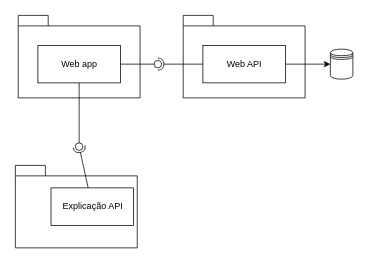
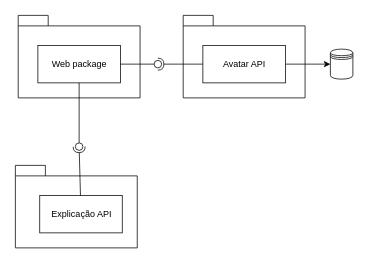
node "Web app": label "Web app" -> "Web package"
node "Web API": label "Web API" -> "Avatar API"
node "Explicação API": moved (92, 207) -> (81, 214)
